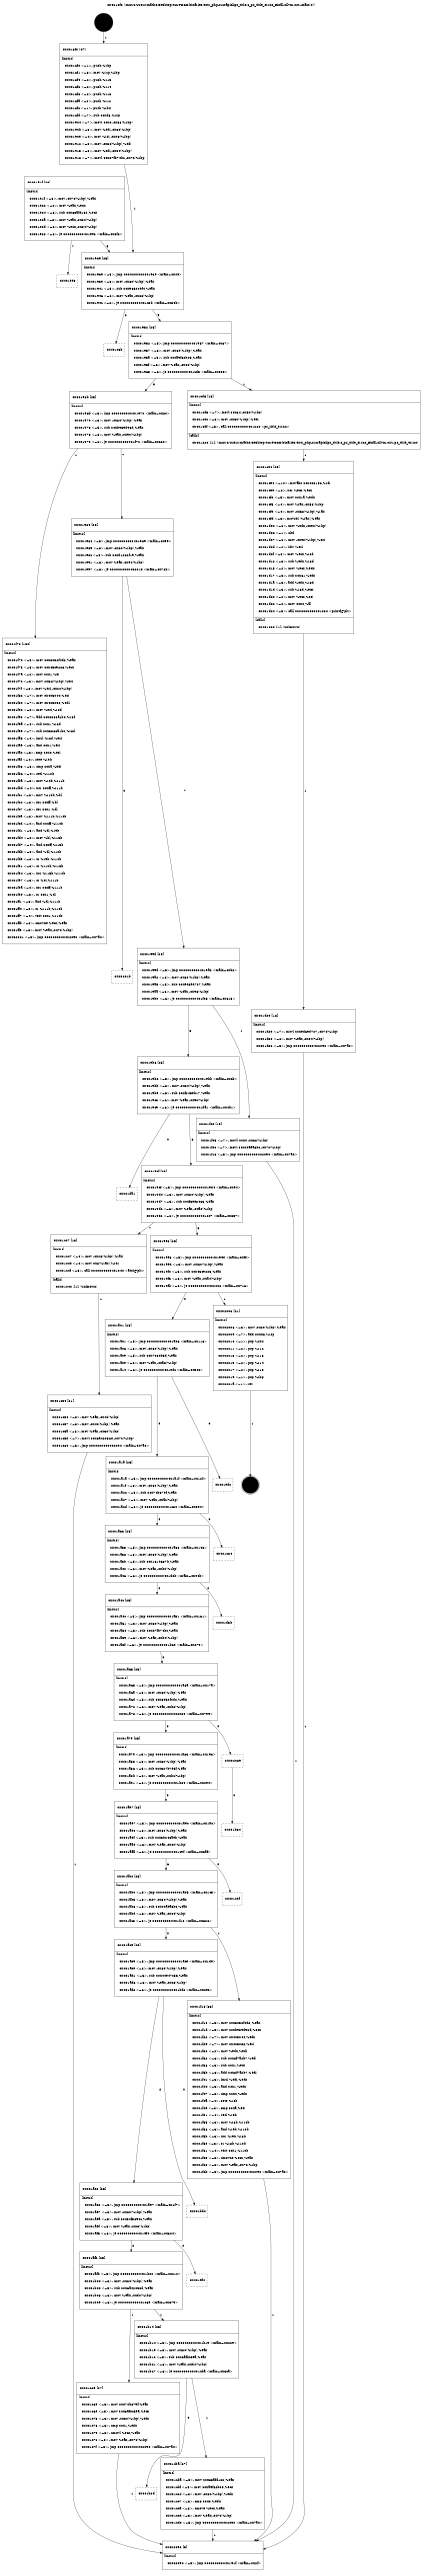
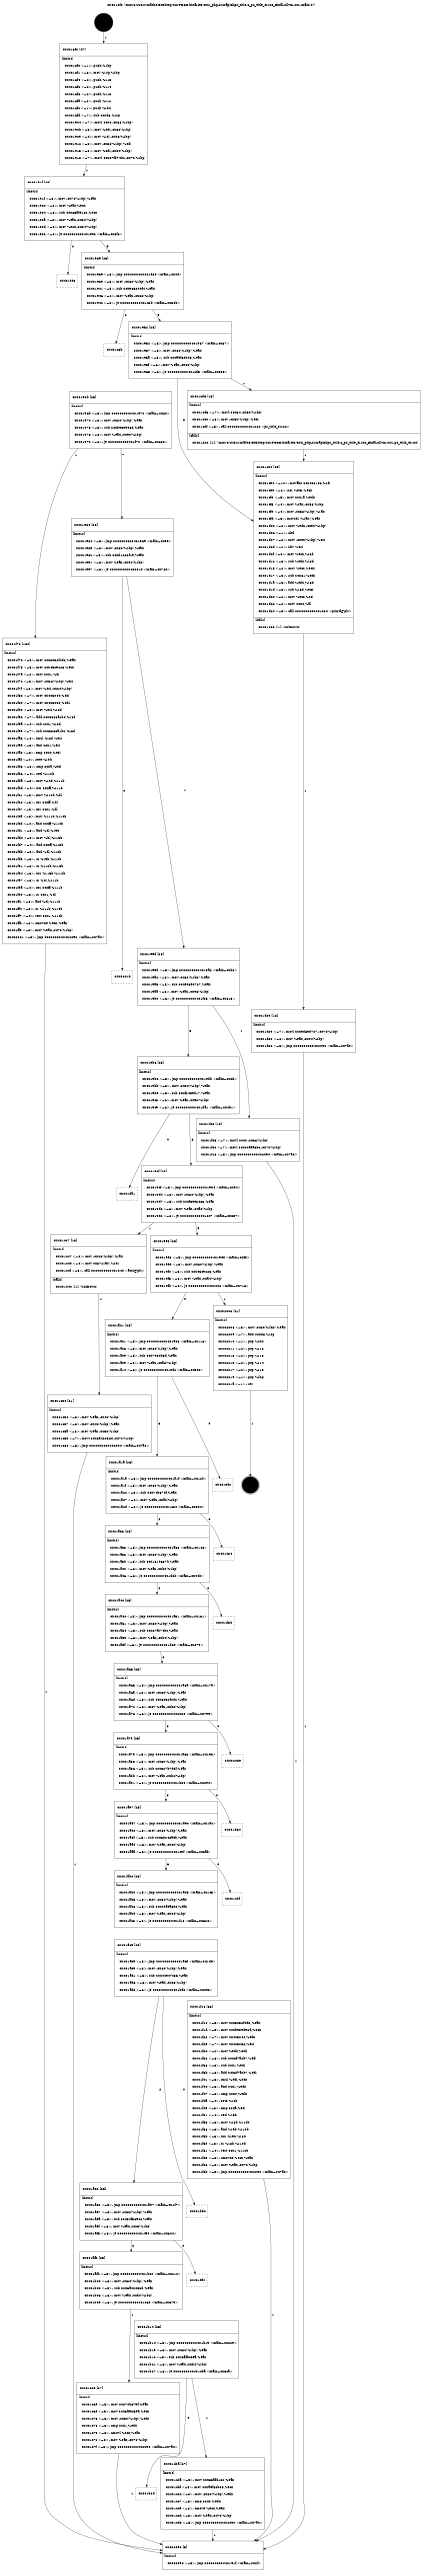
edge "0x4018f0 [47]" -> "0x401939 [25]": now "0x4018f0 [47]" -> "0x40191f [26]"
edge "0x40191f [26]" -> "0x401ee8": label " 7" -> " 0"
edge "0x401952 [25]" -> "0x40196b [25]": now "0x401952 [25]" -> "0x401ce4 [69]"
edge "0x401952 [25]" -> "0x401cd5 [15]": label " 1" -> " 7"
edge "0x4019cf [25]" -> "0x401c47 [13]": label " 7" -> " 1"
edge "0x401a01 [25]" -> "0x401a1a [25]": label " 4" -> " 8"
edge "0x401f70 [150]" -> "0x402090 [5]": added, label "1"
edge "0x402089" -> "0x401b84": now "0x401a7e [25]" -> "0x401b84"
edge "0x401ab0 [25]" -> "0x401ac9 [25]": removed, label "2"
edge "0x401ab0 [25]" -> "0x401f18 [88]": removed, label "1"
edge "0x401afb [25]" -> "0x401b14 [25]": removed, label "1"
